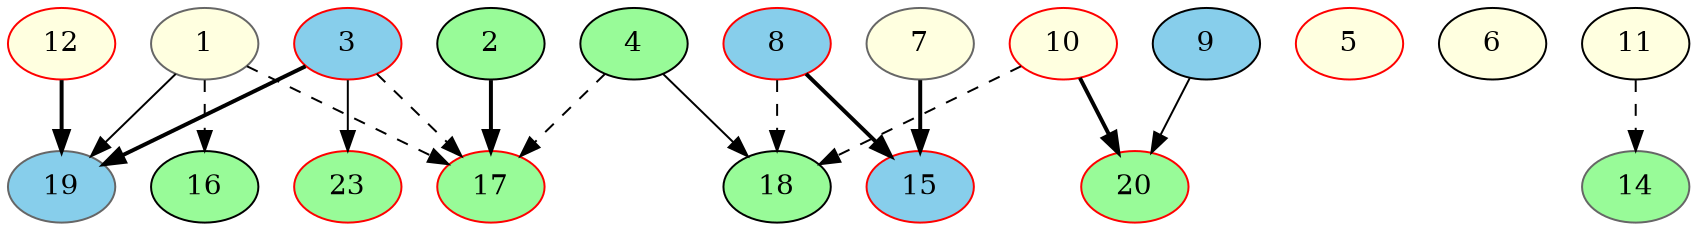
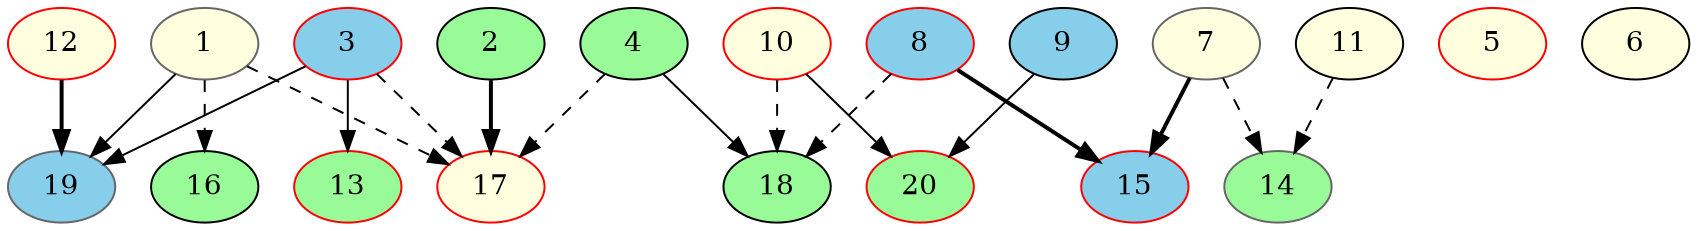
edge "10" -> "20": style bold -> solid
edge "7" -> "14": added
edge "3" -> "19": style bold -> solid
node "23": label "23" -> "13"
node "17": fillcolor palegreen -> lightyellow
